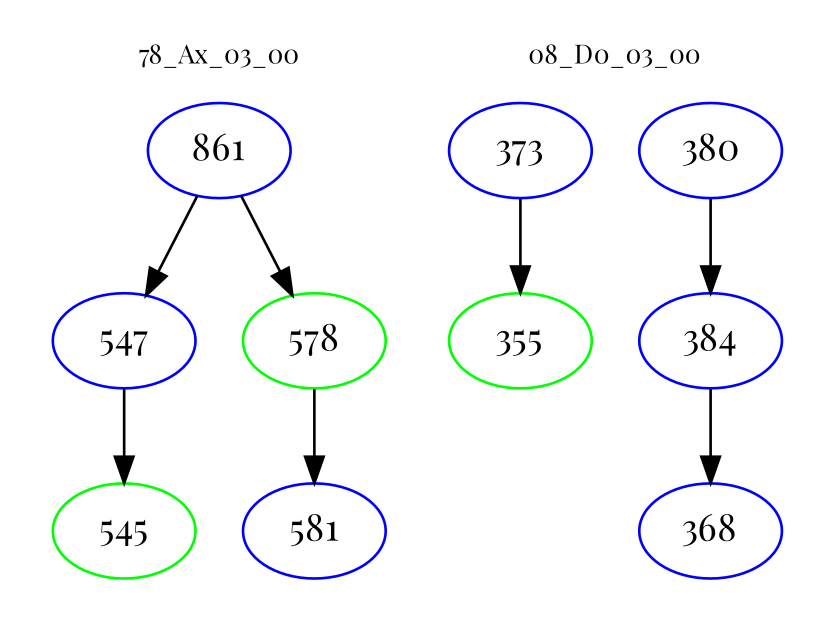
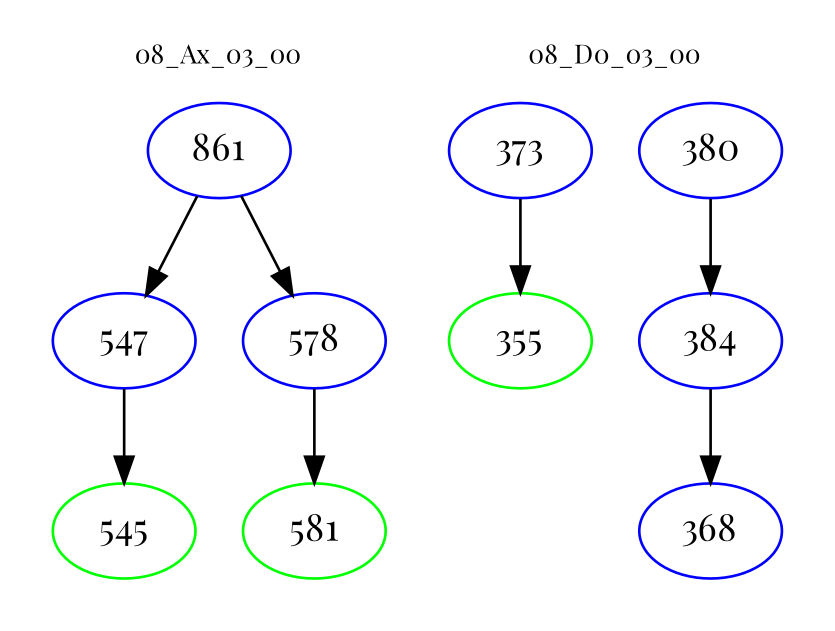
cluster "78_Ax_03_00": label "78_Ax_03_00" -> "08_Ax_03_00"
node "578": color green -> blue
node "581": color blue -> green
